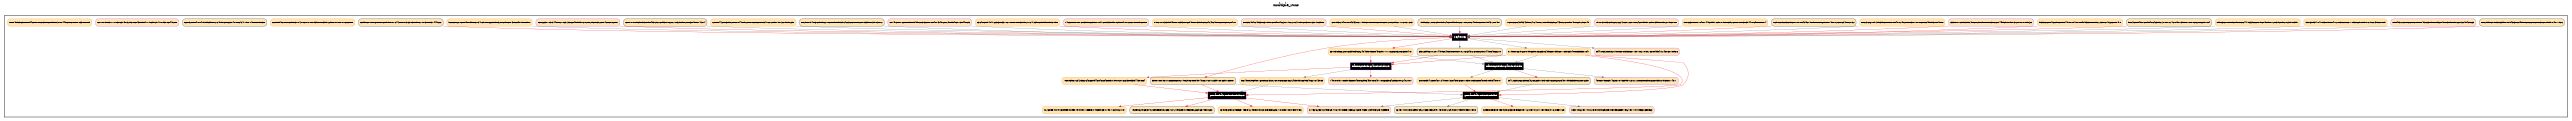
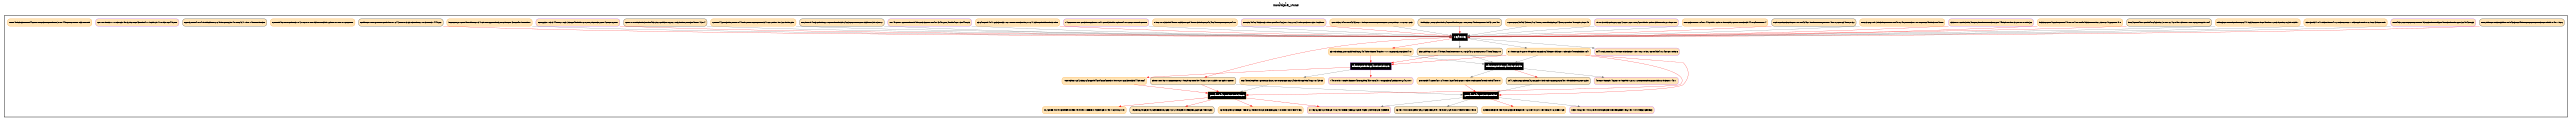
node "prepare_step": color purple -> black
node "generate_final_results_threshold_2_5": color purple -> darkorange
